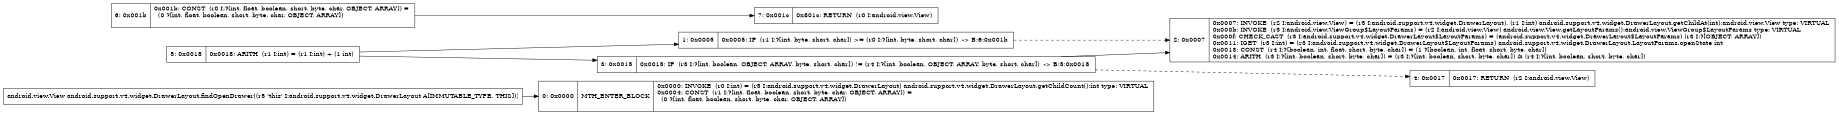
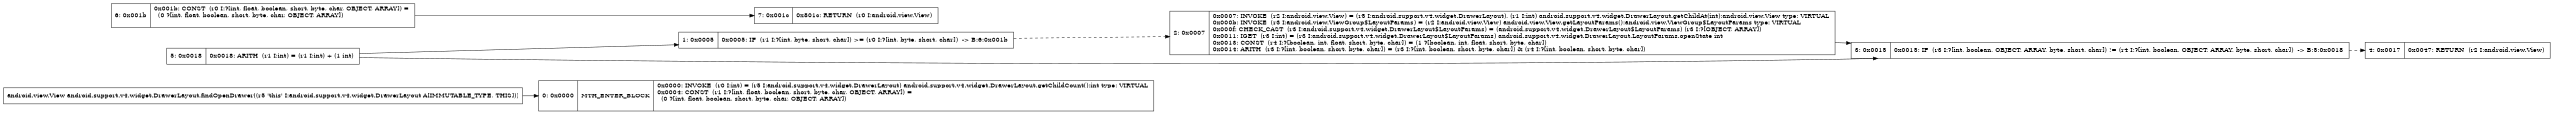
edge "3: 0x0015" -> "2: 0x0007": reversed
node "4: 0x0017": text "0x0017: RETURN  (r2 I:android.view.View)" -> "0x0047: RETURN  (r2 I:android.view.View)"
